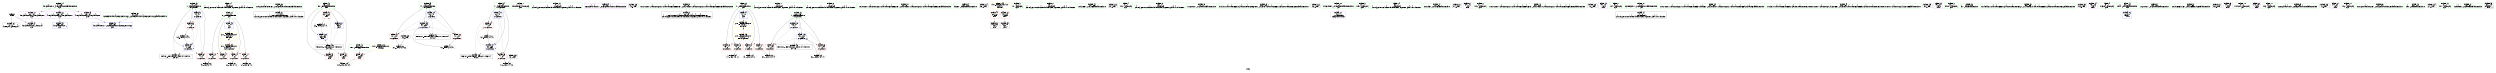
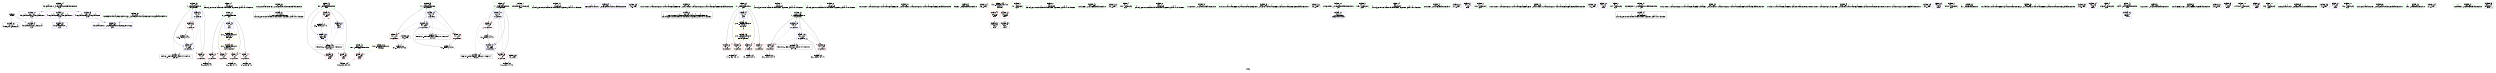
node "NodeID: 13": removed
